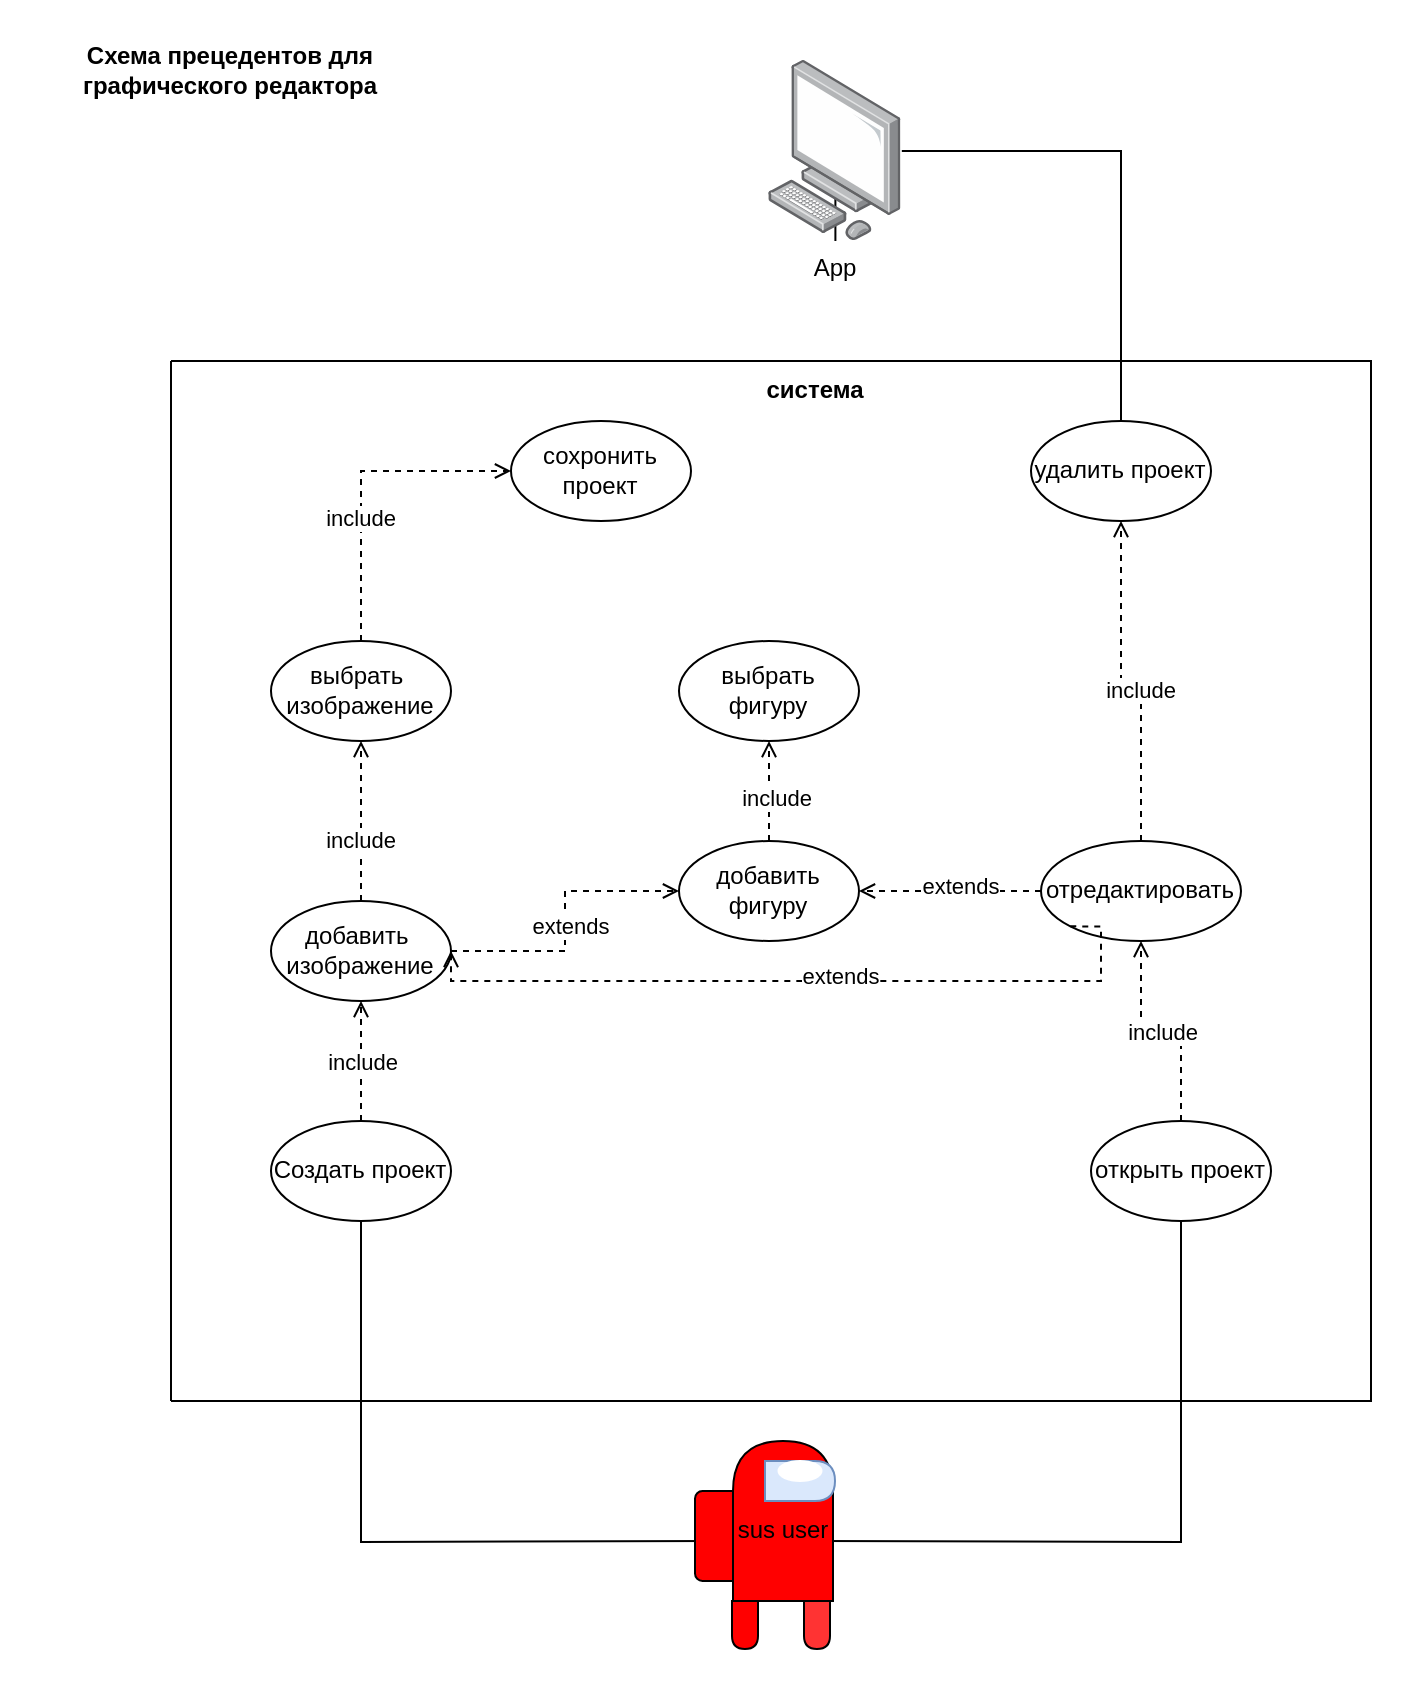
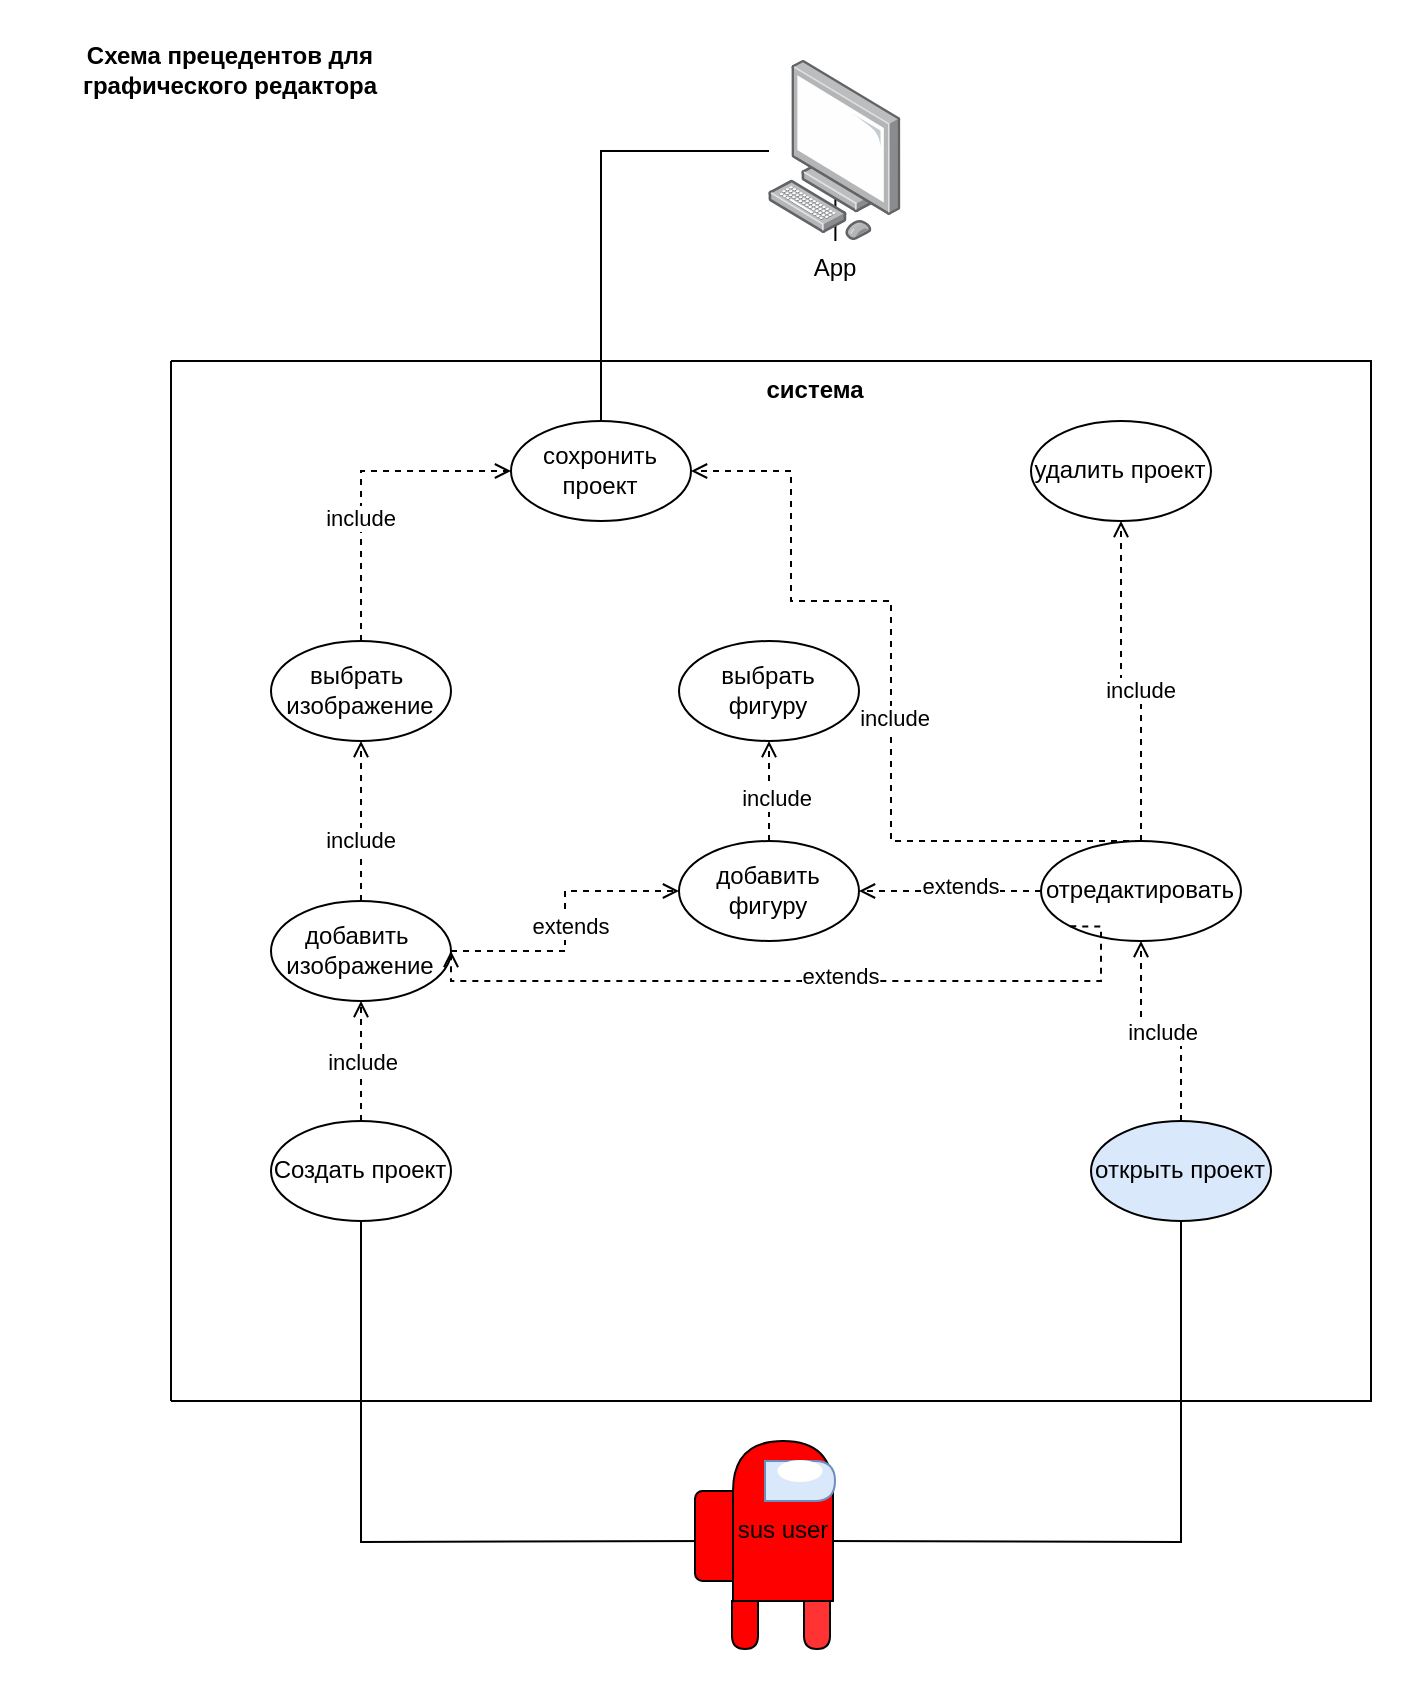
edge "App" -- "удалить проект": now "App" -- "сохронить проект"
edge "отредактировать" -> "сохронить проект": added, label "include"
node "открыть проект": fillcolor #ffffff -> #dae8fc
